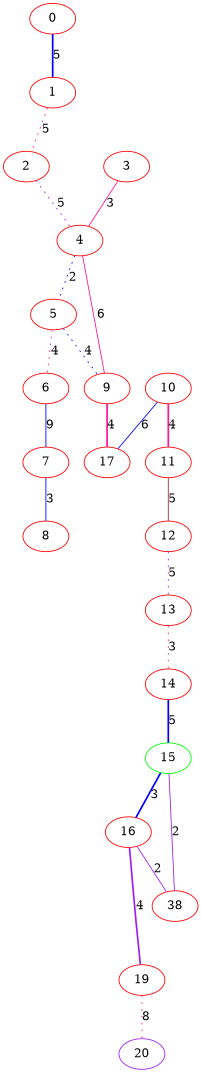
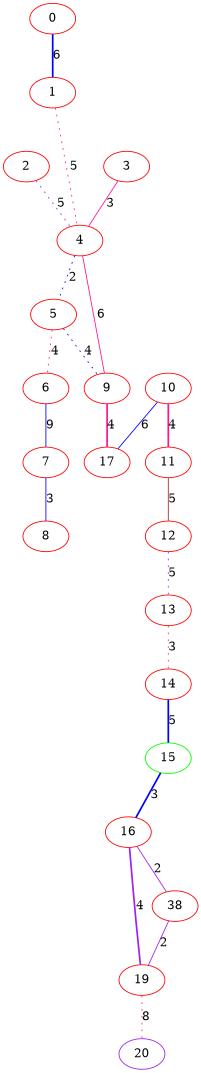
edge "0" -- "1": label "5" -> "6"
edge "1" -- "2": now "1" -- "4"
edge "15" -- "38": now "19" -- "38"
